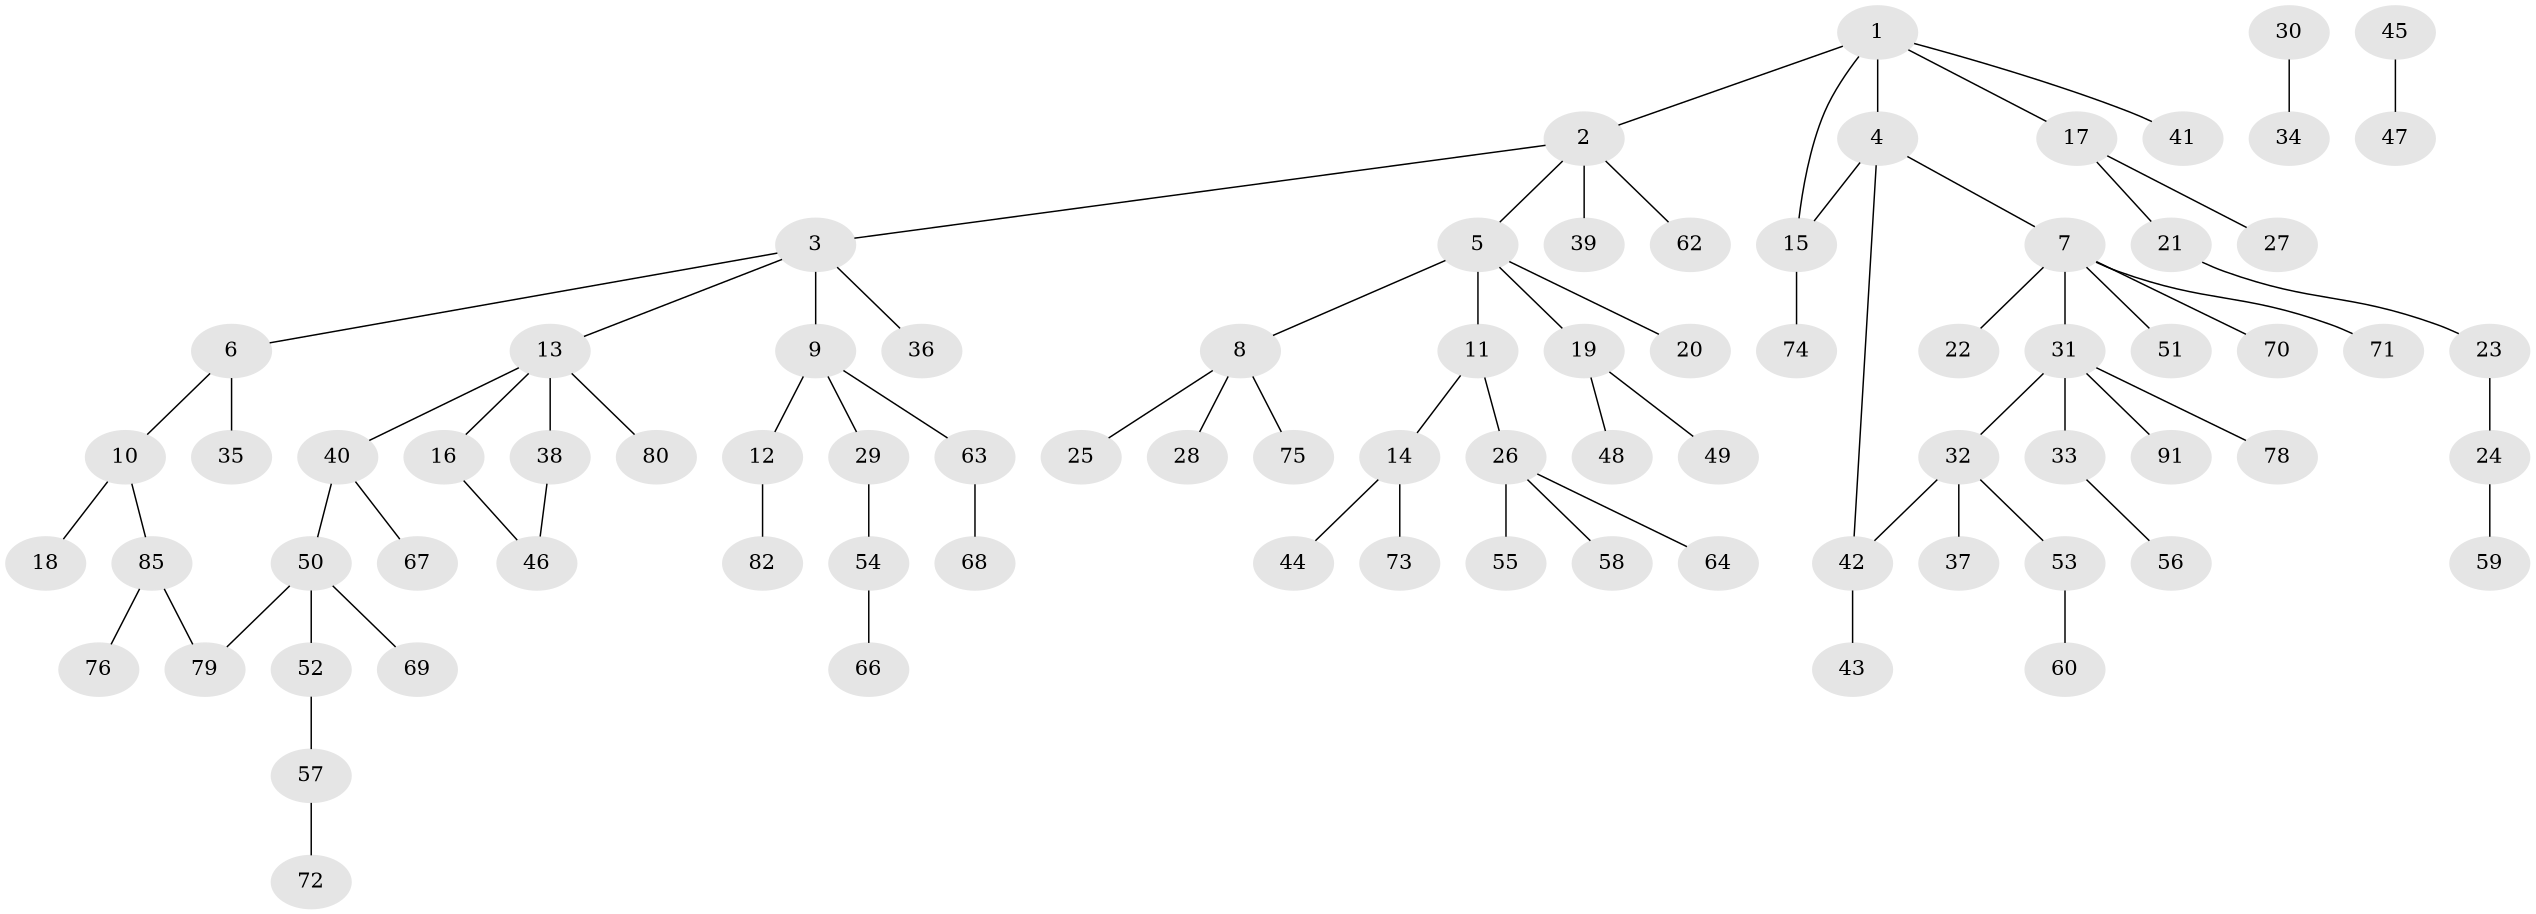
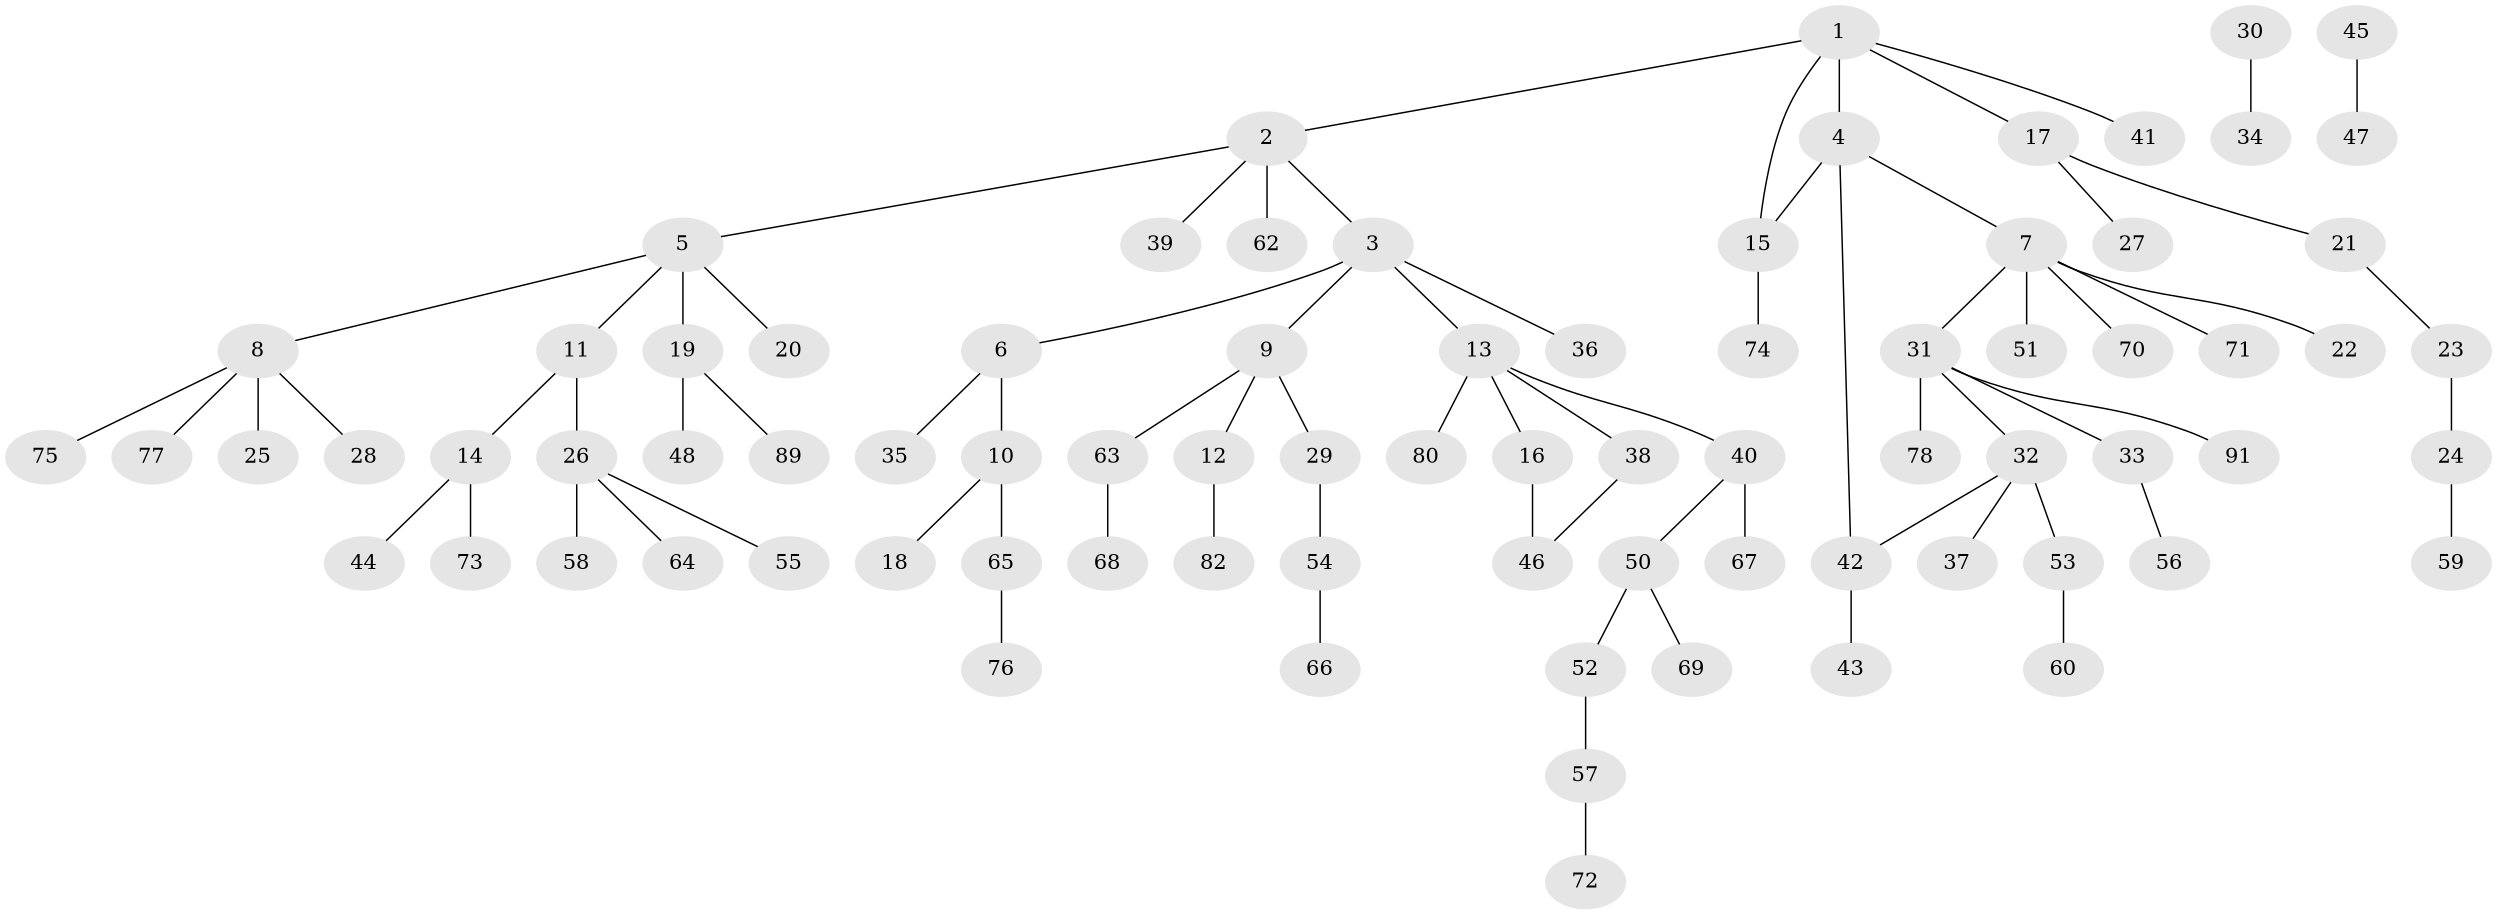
node "77": added
node "49": label "49" -> "89"
node "85": label "85" -> "65"
node "79": removed
